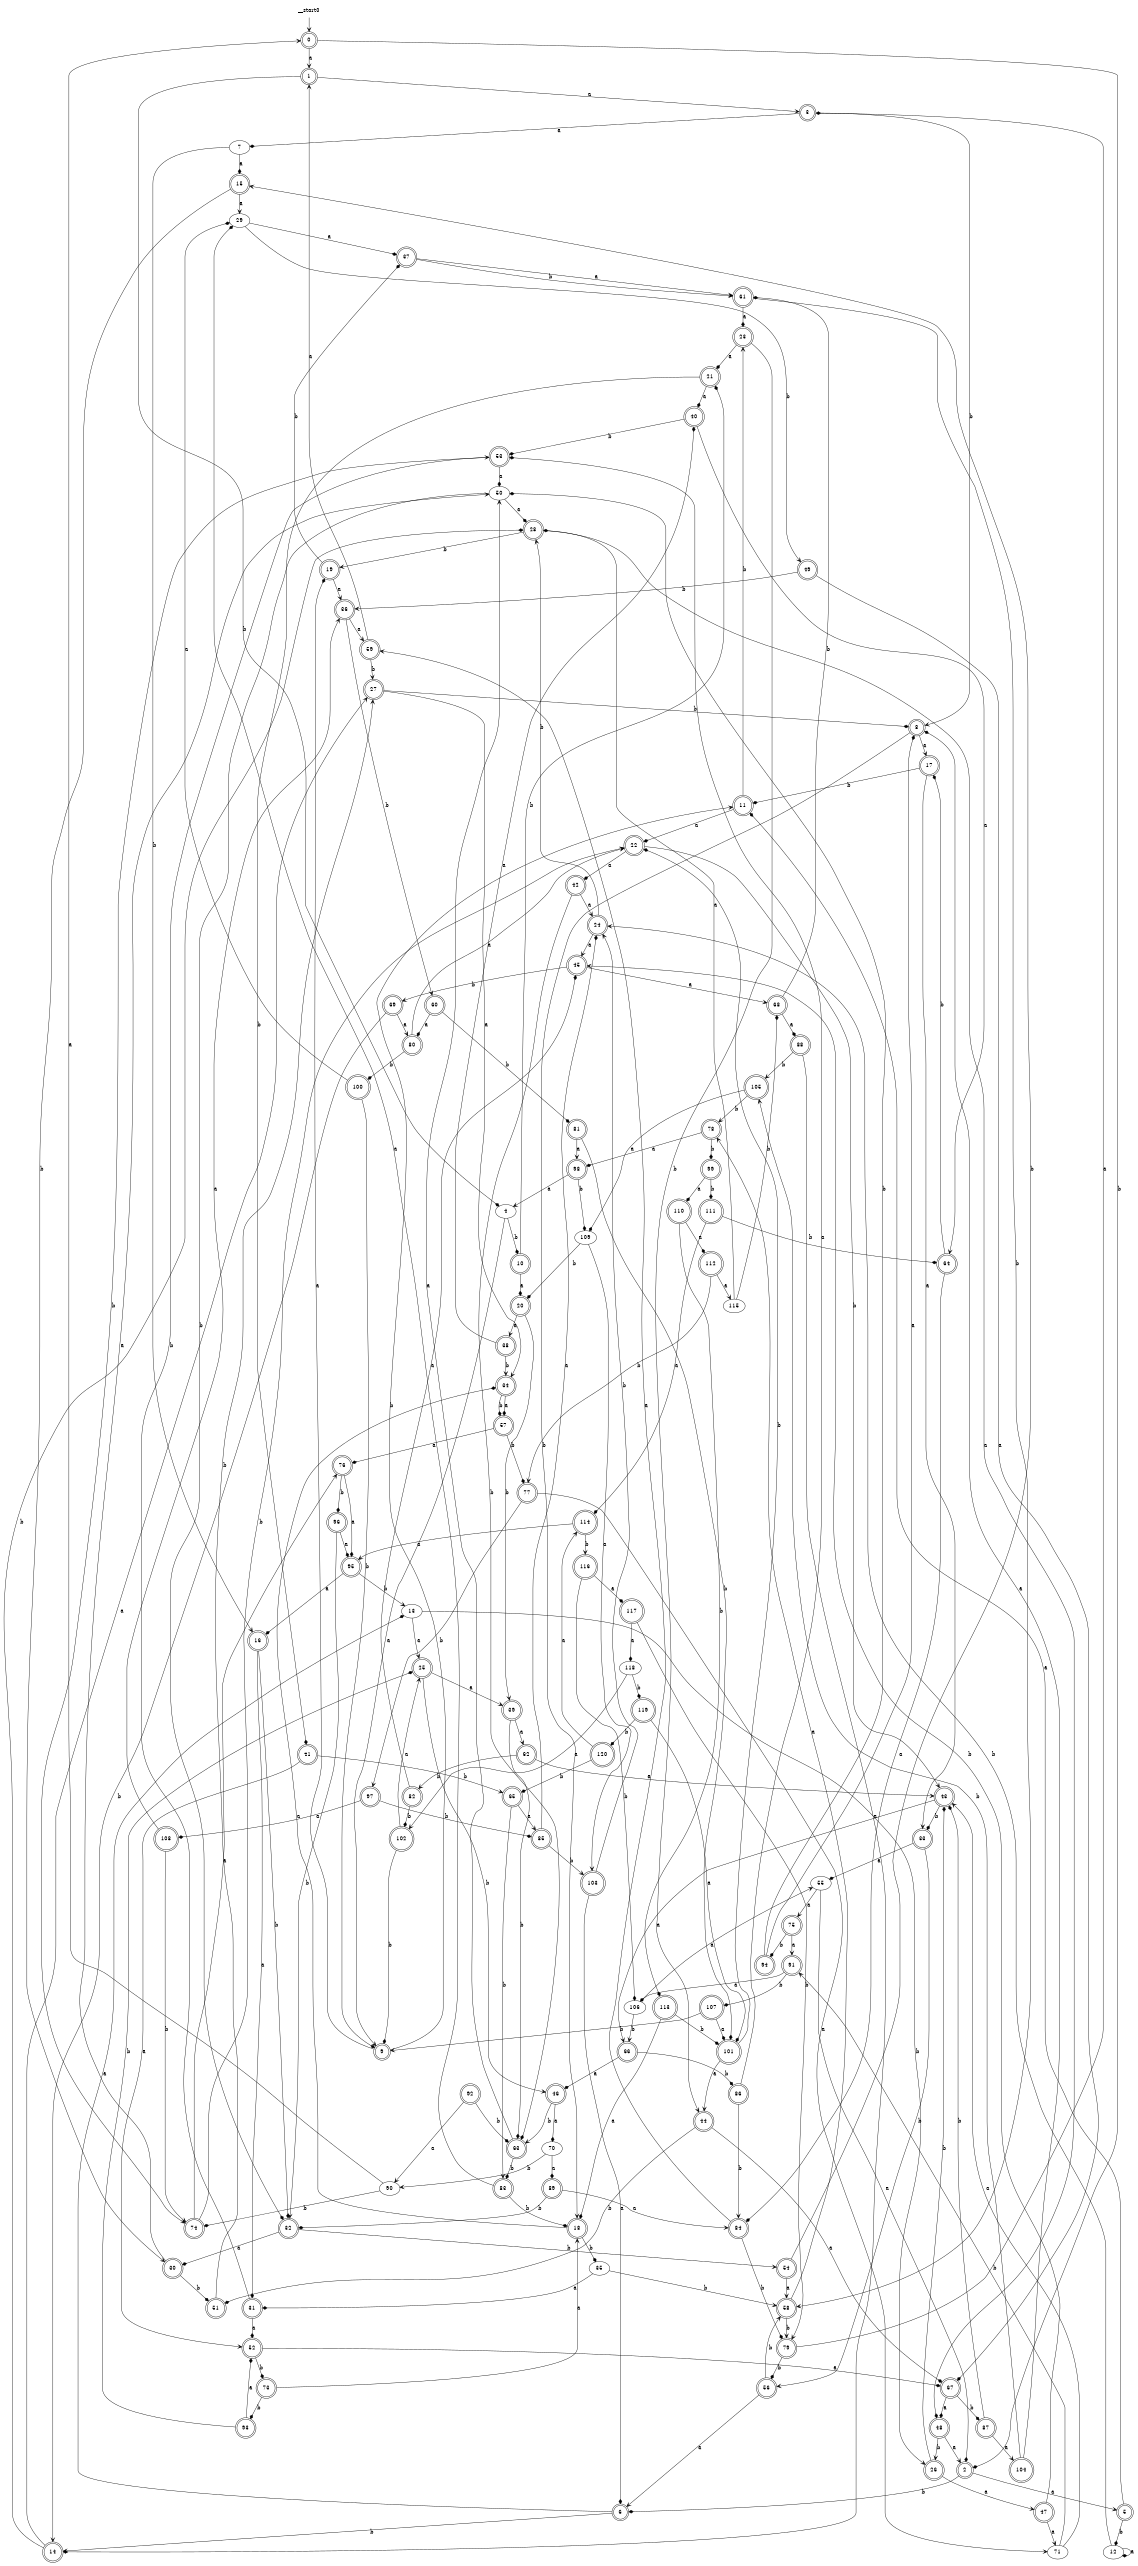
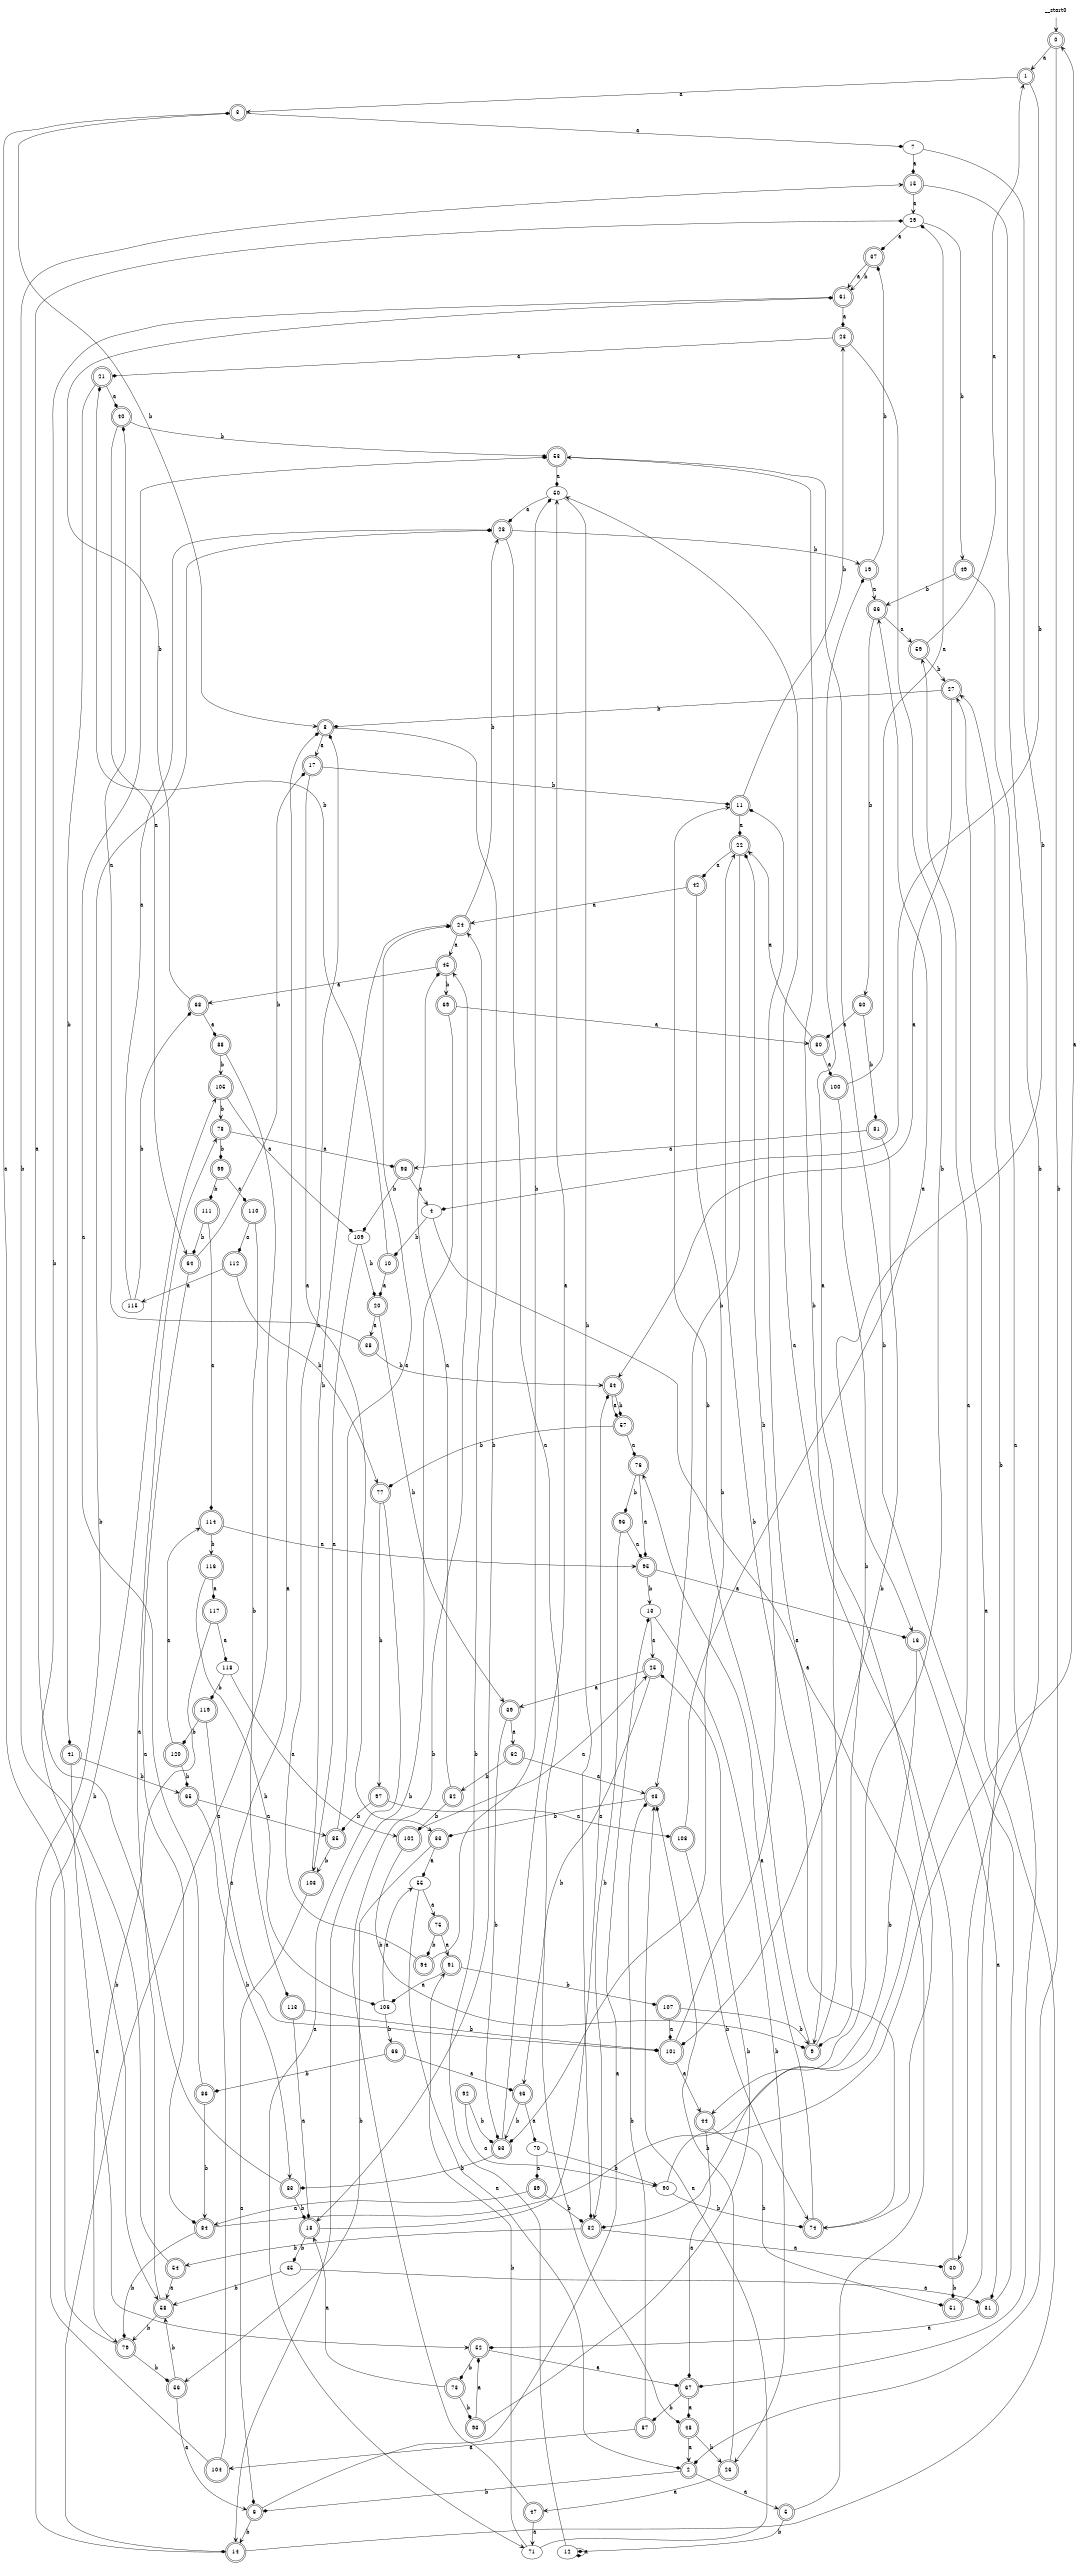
edge "80" -> "100": label "b" -> "a"
edge "43" -> "66": removed, label "a"
